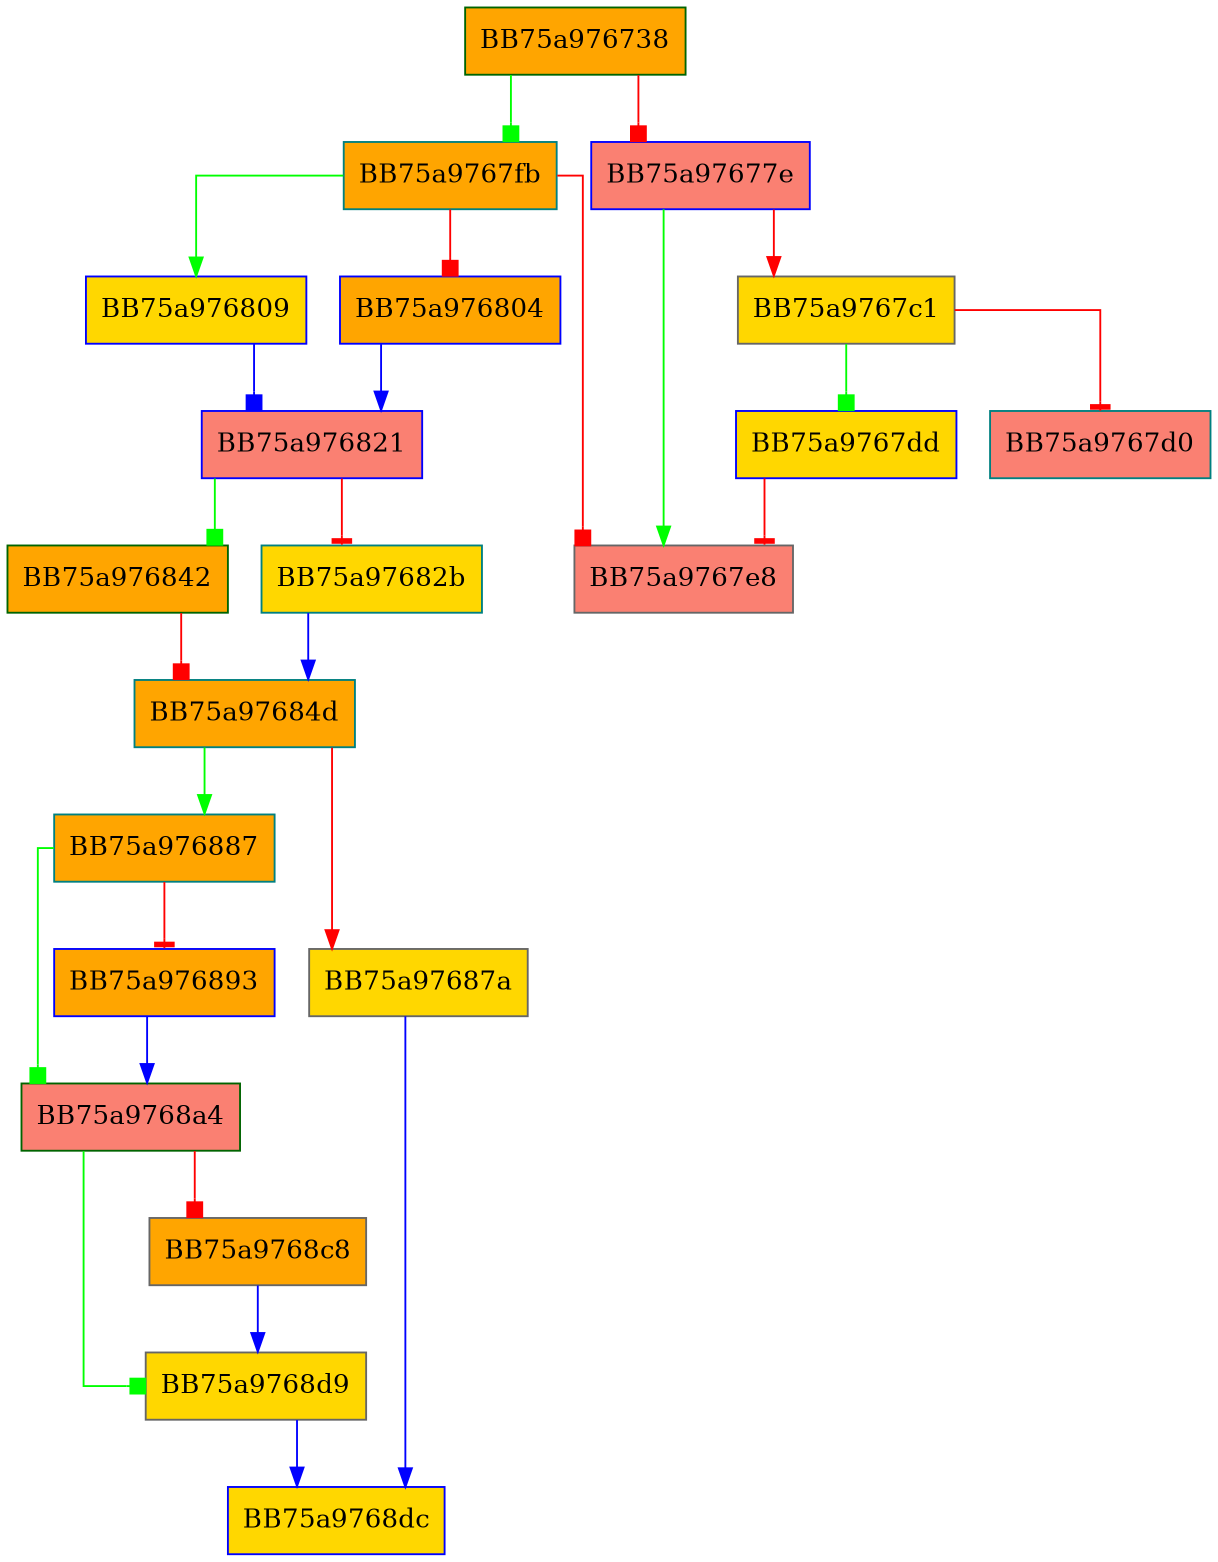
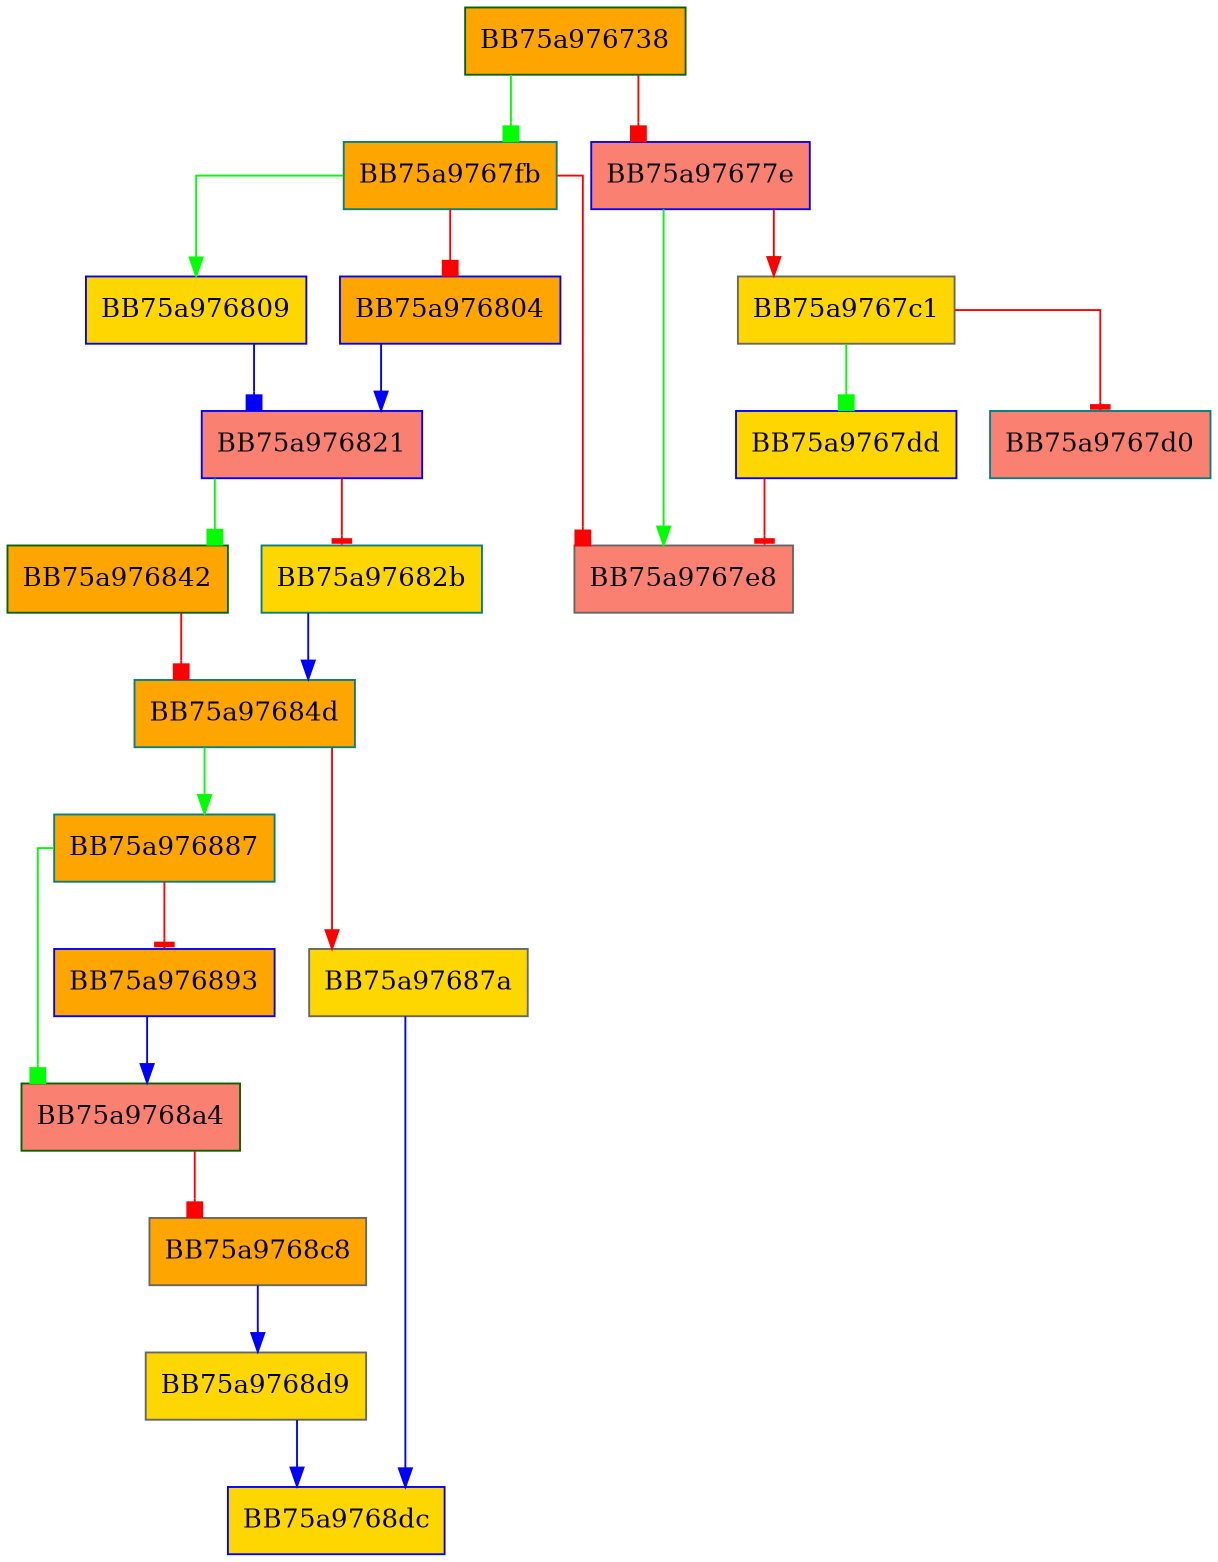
edge "BB75a9768a4" -> "BB75a9768d9": removed
